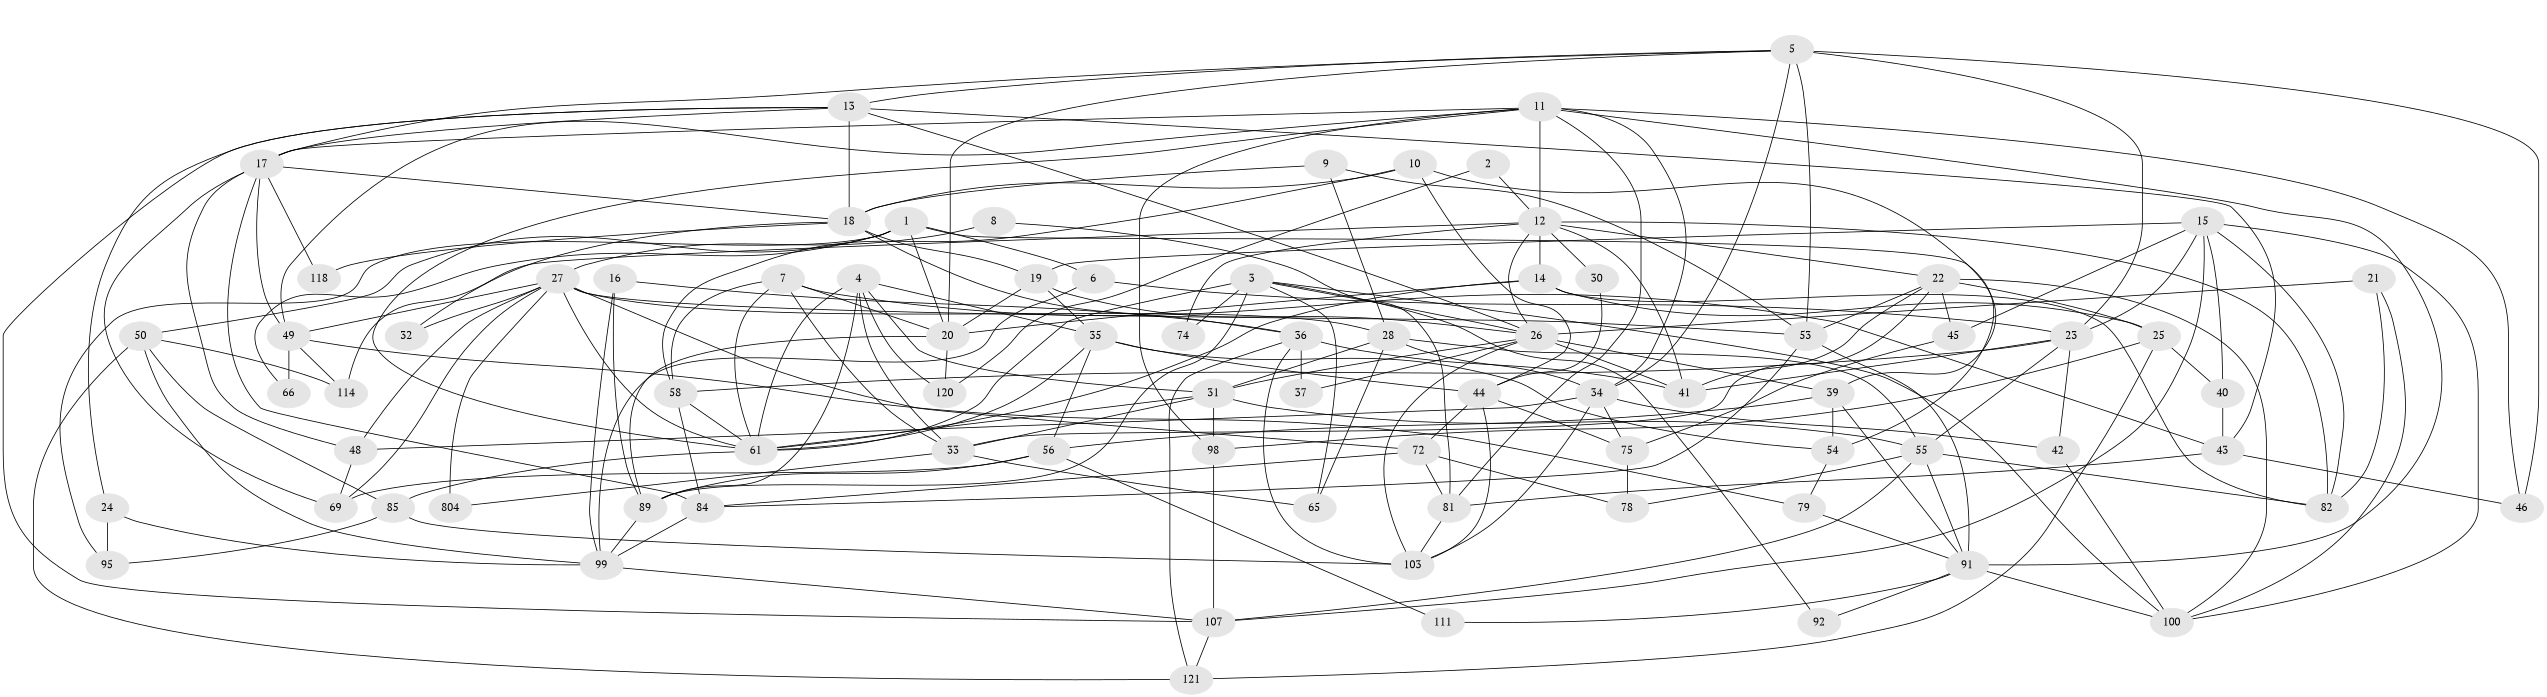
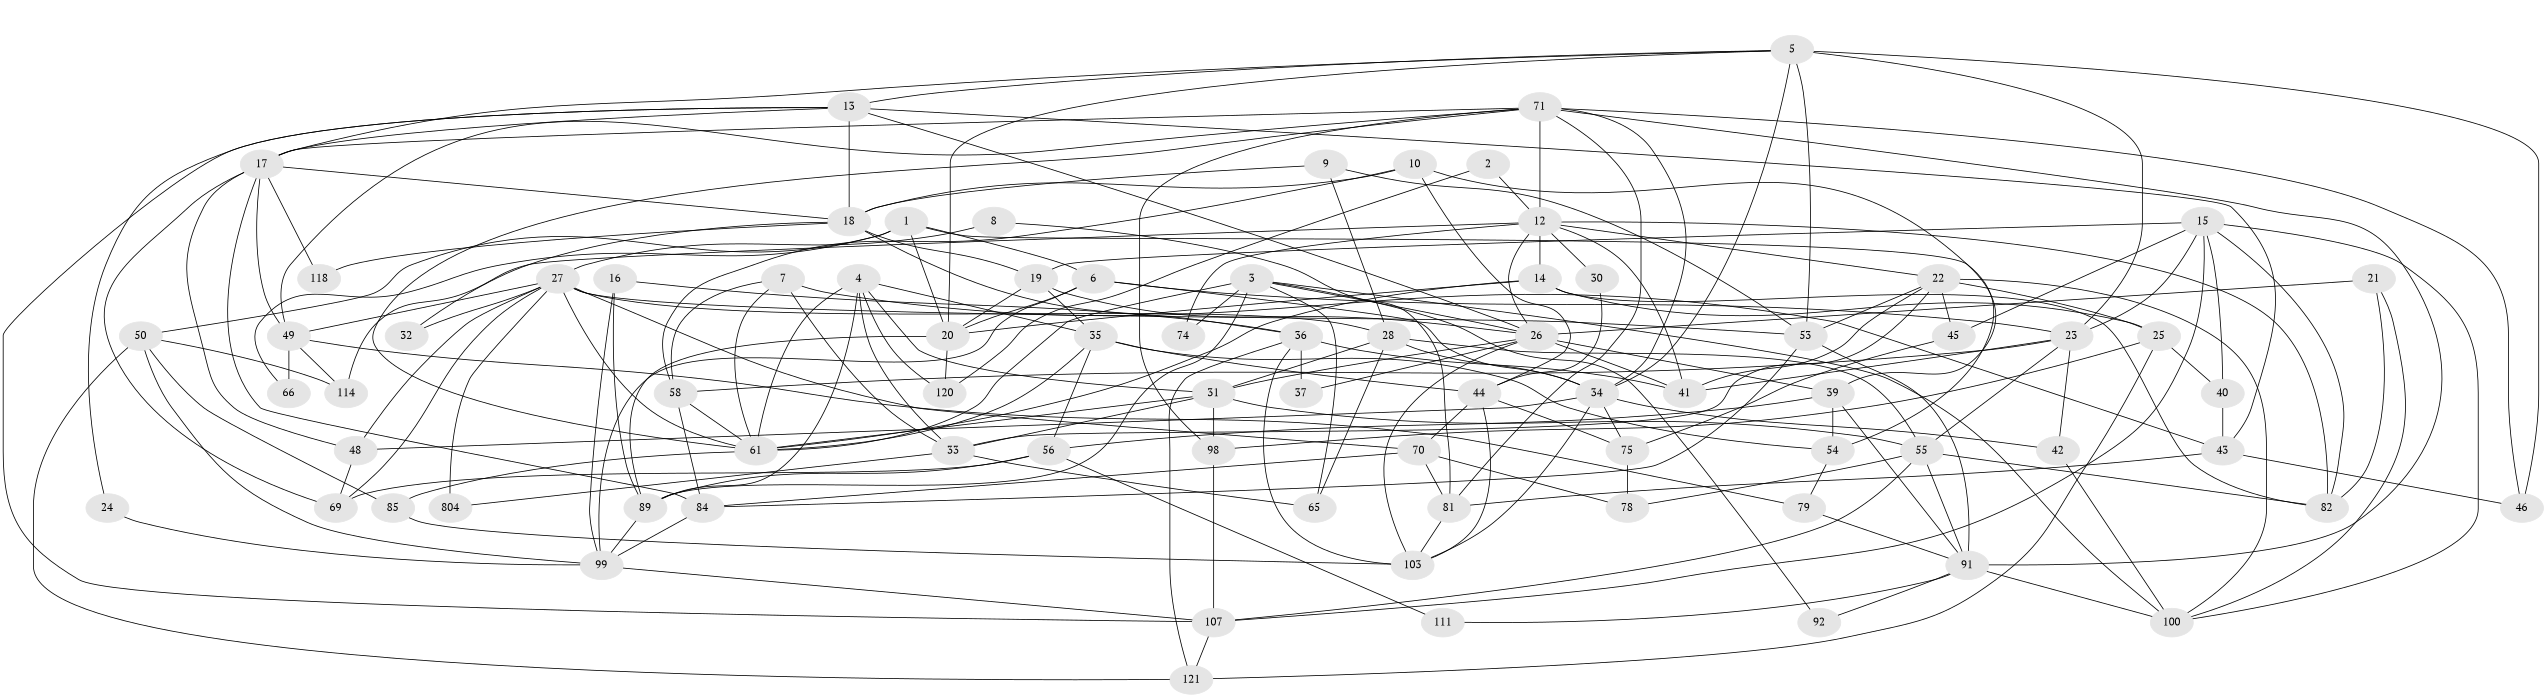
node "11": label "11" -> "71"
edge "7" -- "20": now "6" -- "20"
edge "6" -- "34": added
node "72": label "72" -> "70"
node "95": removed
